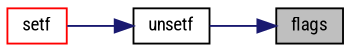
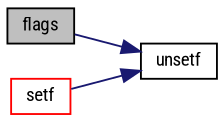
edge "unsetf" -> "flags": reversed
